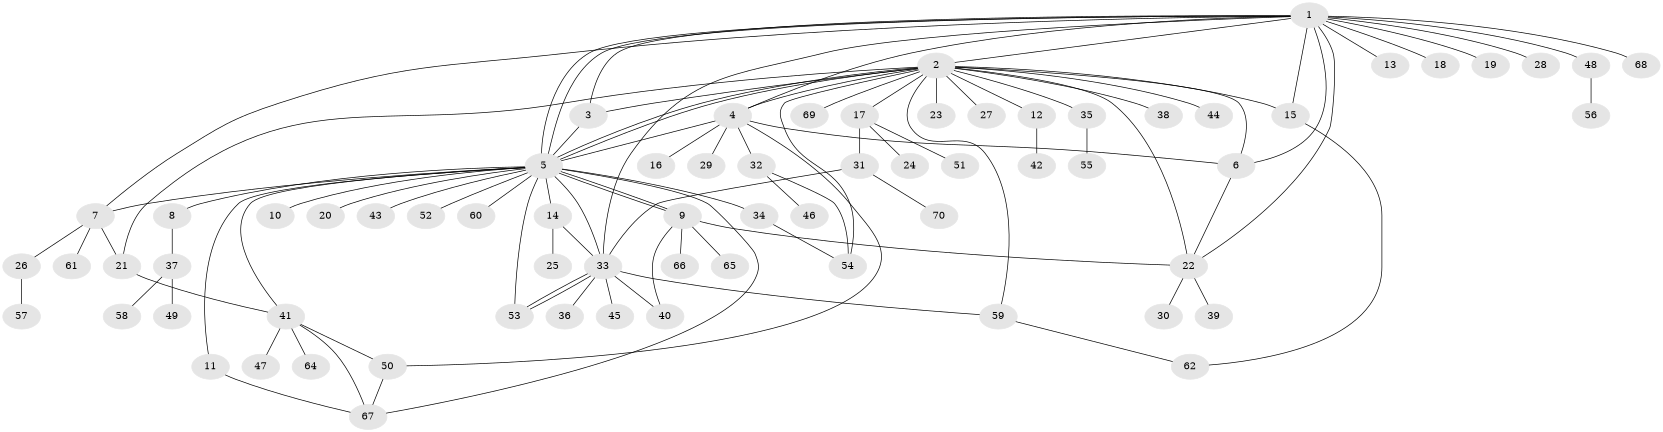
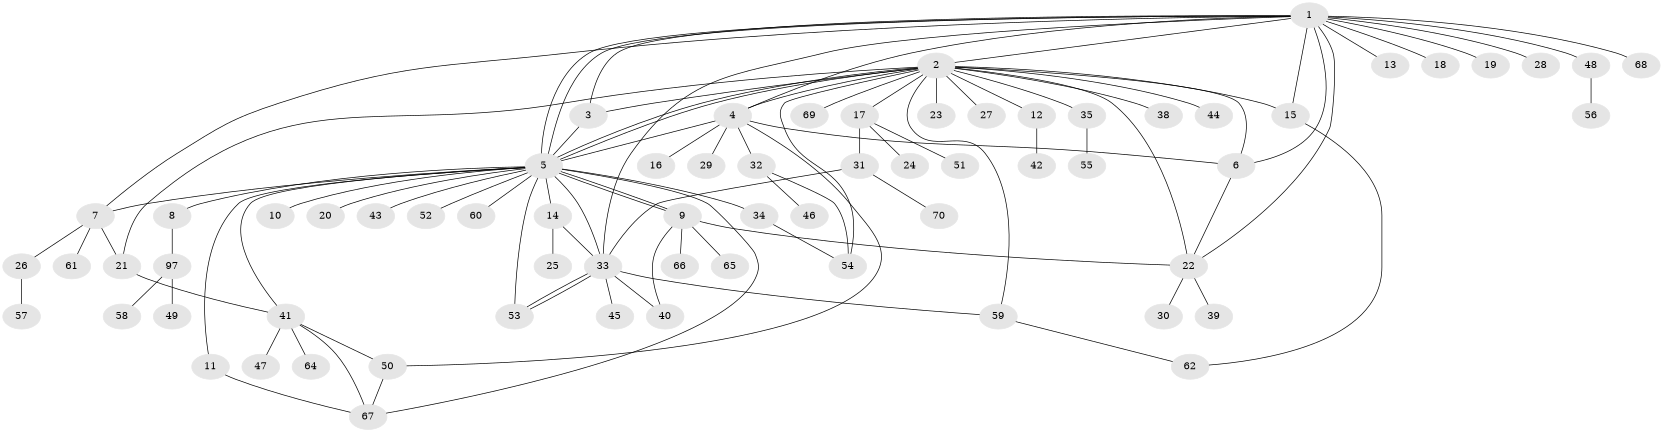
node "37": label "37" -> "97"
node "36": removed
